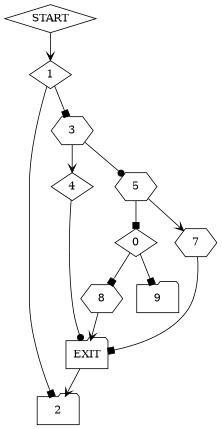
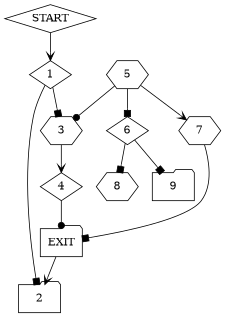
edge "3" -> "5": reversed
node "0": label "0" -> "6"
edge "8" -> "EXIT": removed
